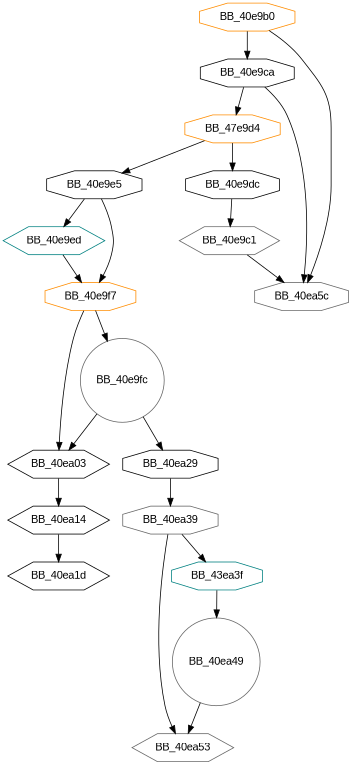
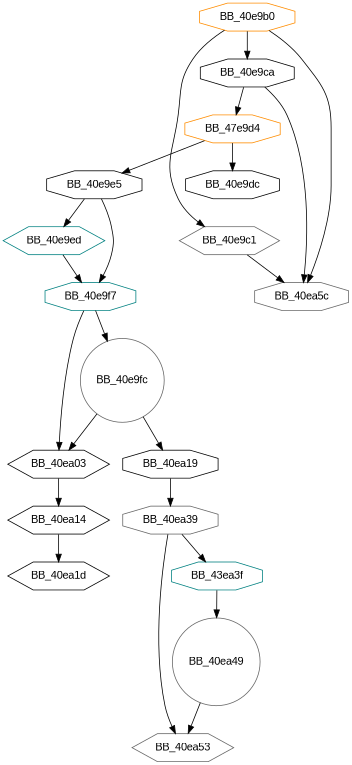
edge "BB_40e9dc" -> "BB_40e9c1": now "BB_40e9b0" -> "BB_40e9c1"
node "BB_40e9f7": color darkorange -> teal
node "BB_40ea29": label "BB_40ea29" -> "BB_40ea19"
